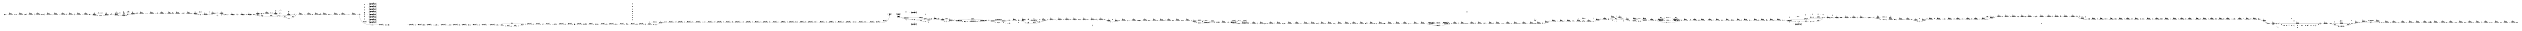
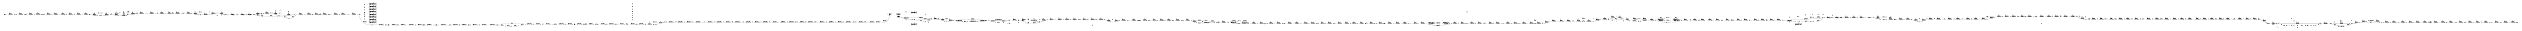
node "Τοὺς": added
